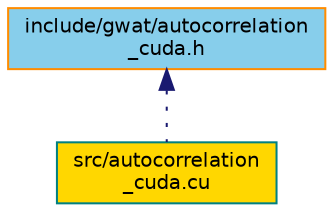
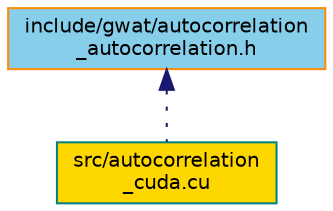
node "include/gwat/autocorrelation _cuda.h": label "include/gwat/autocorrelation _cuda.h" -> "include/gwat/autocorrelation _autocorrelation.h"
